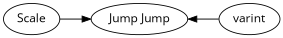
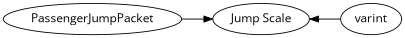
node "Scale": label "Scale" -> "PassengerJumpPacket"
node "Jump Jump": label "Jump Jump" -> "Jump Scale"
